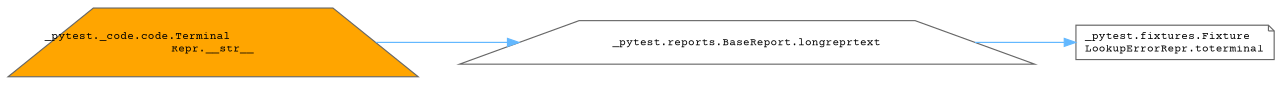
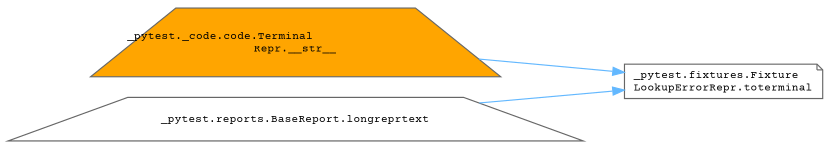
edge "_pytest._code.code.Terminal Repr.__str__" -> "_pytest.reports.BaseReport.longreprtext": now "_pytest._code.code.Terminal Repr.__str__" -> "_pytest.fixtures.Fixture LookupErrorRepr.toterminal"
